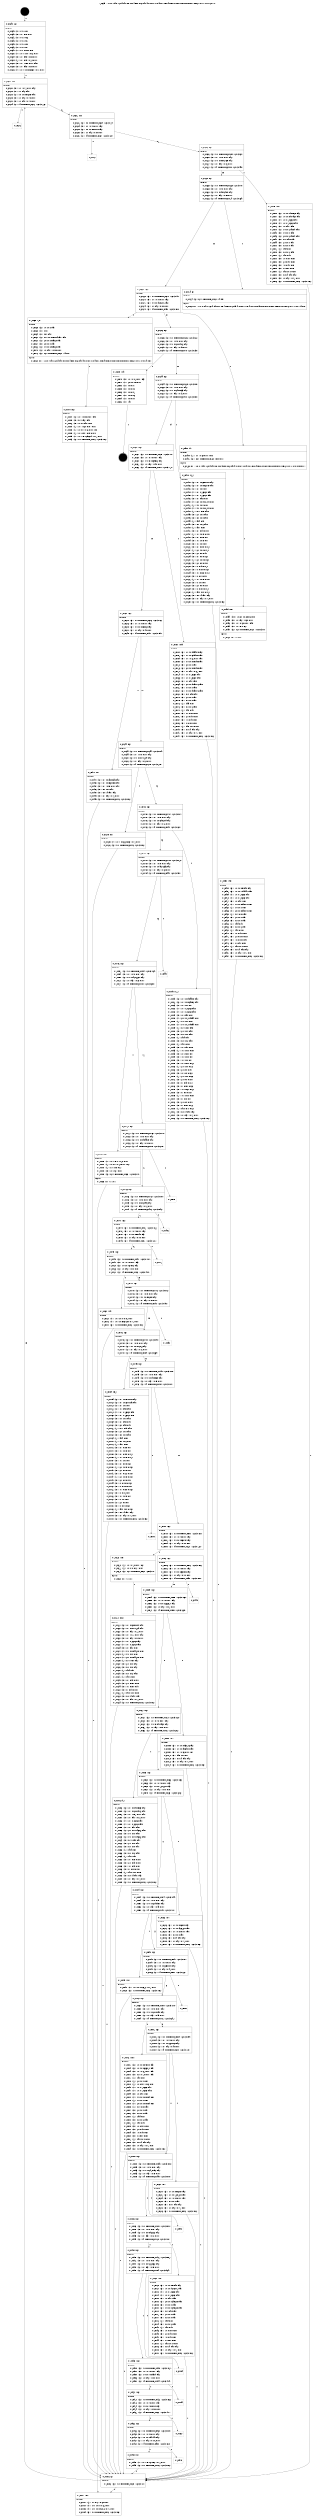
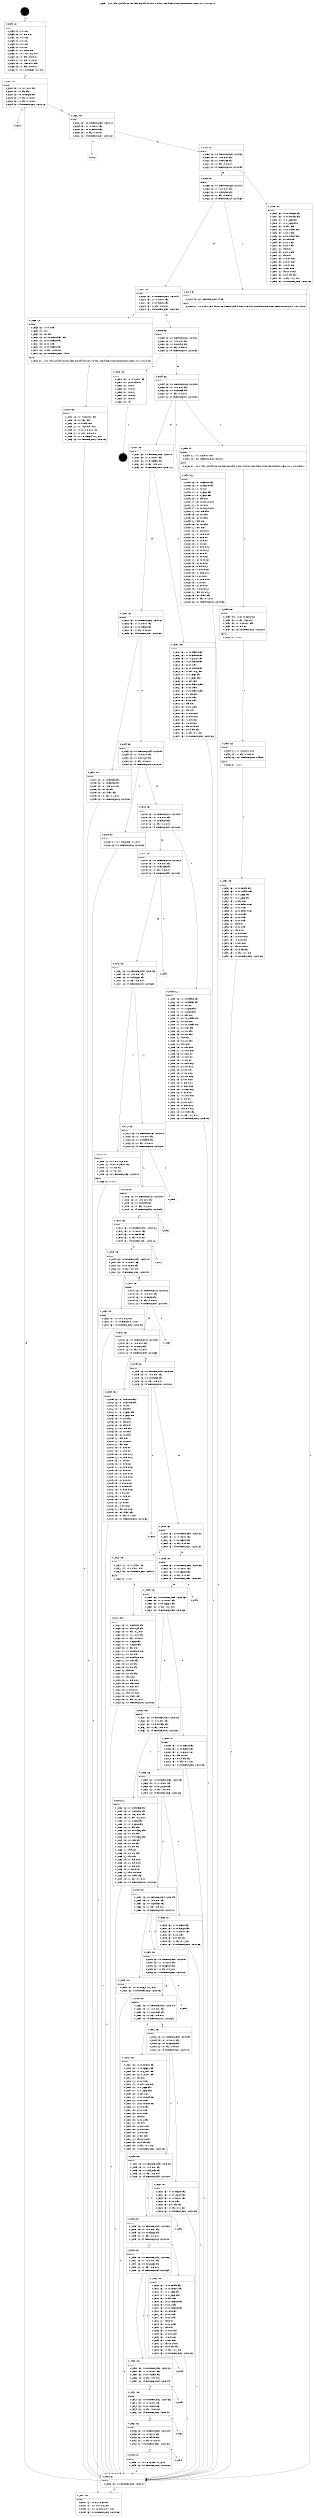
edge "0x40166c [25]" -> "0x401e00 [9]": now "0x40169e [25]" -> "0x401e00 [9]"
node "0x401e20 [15]": added
edge "0x4017fc [25]" -> "0x401815 [25]": added, label "10"
